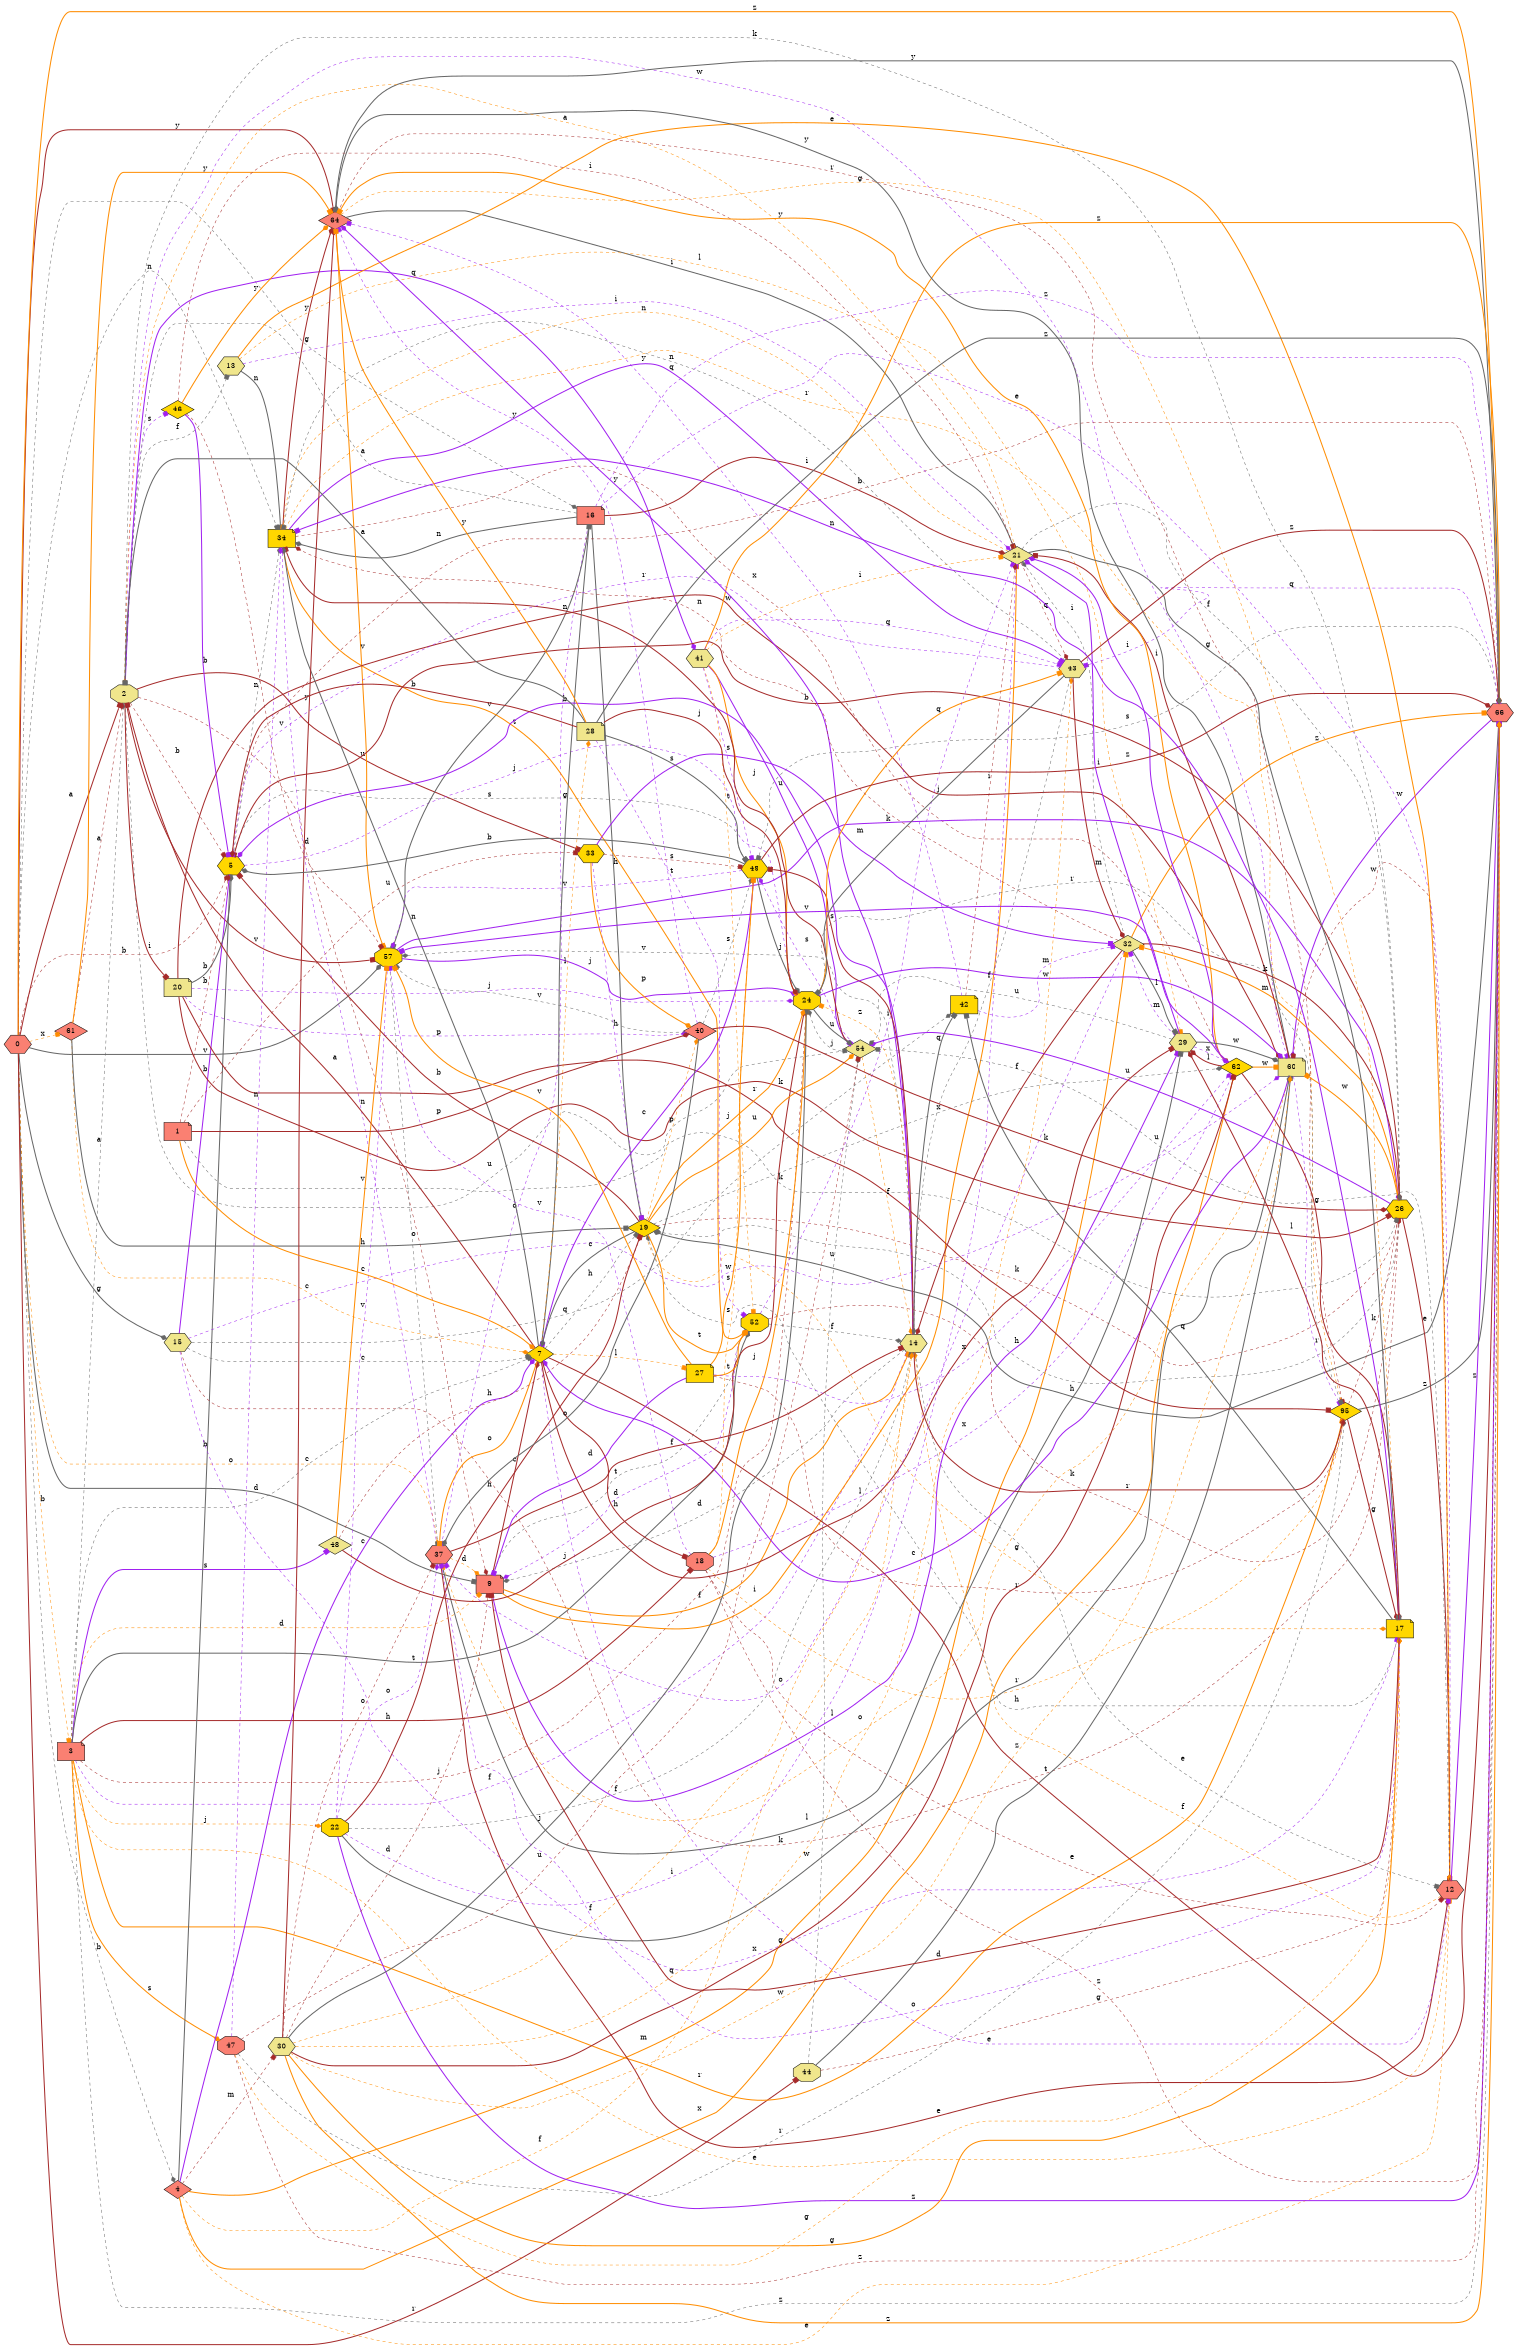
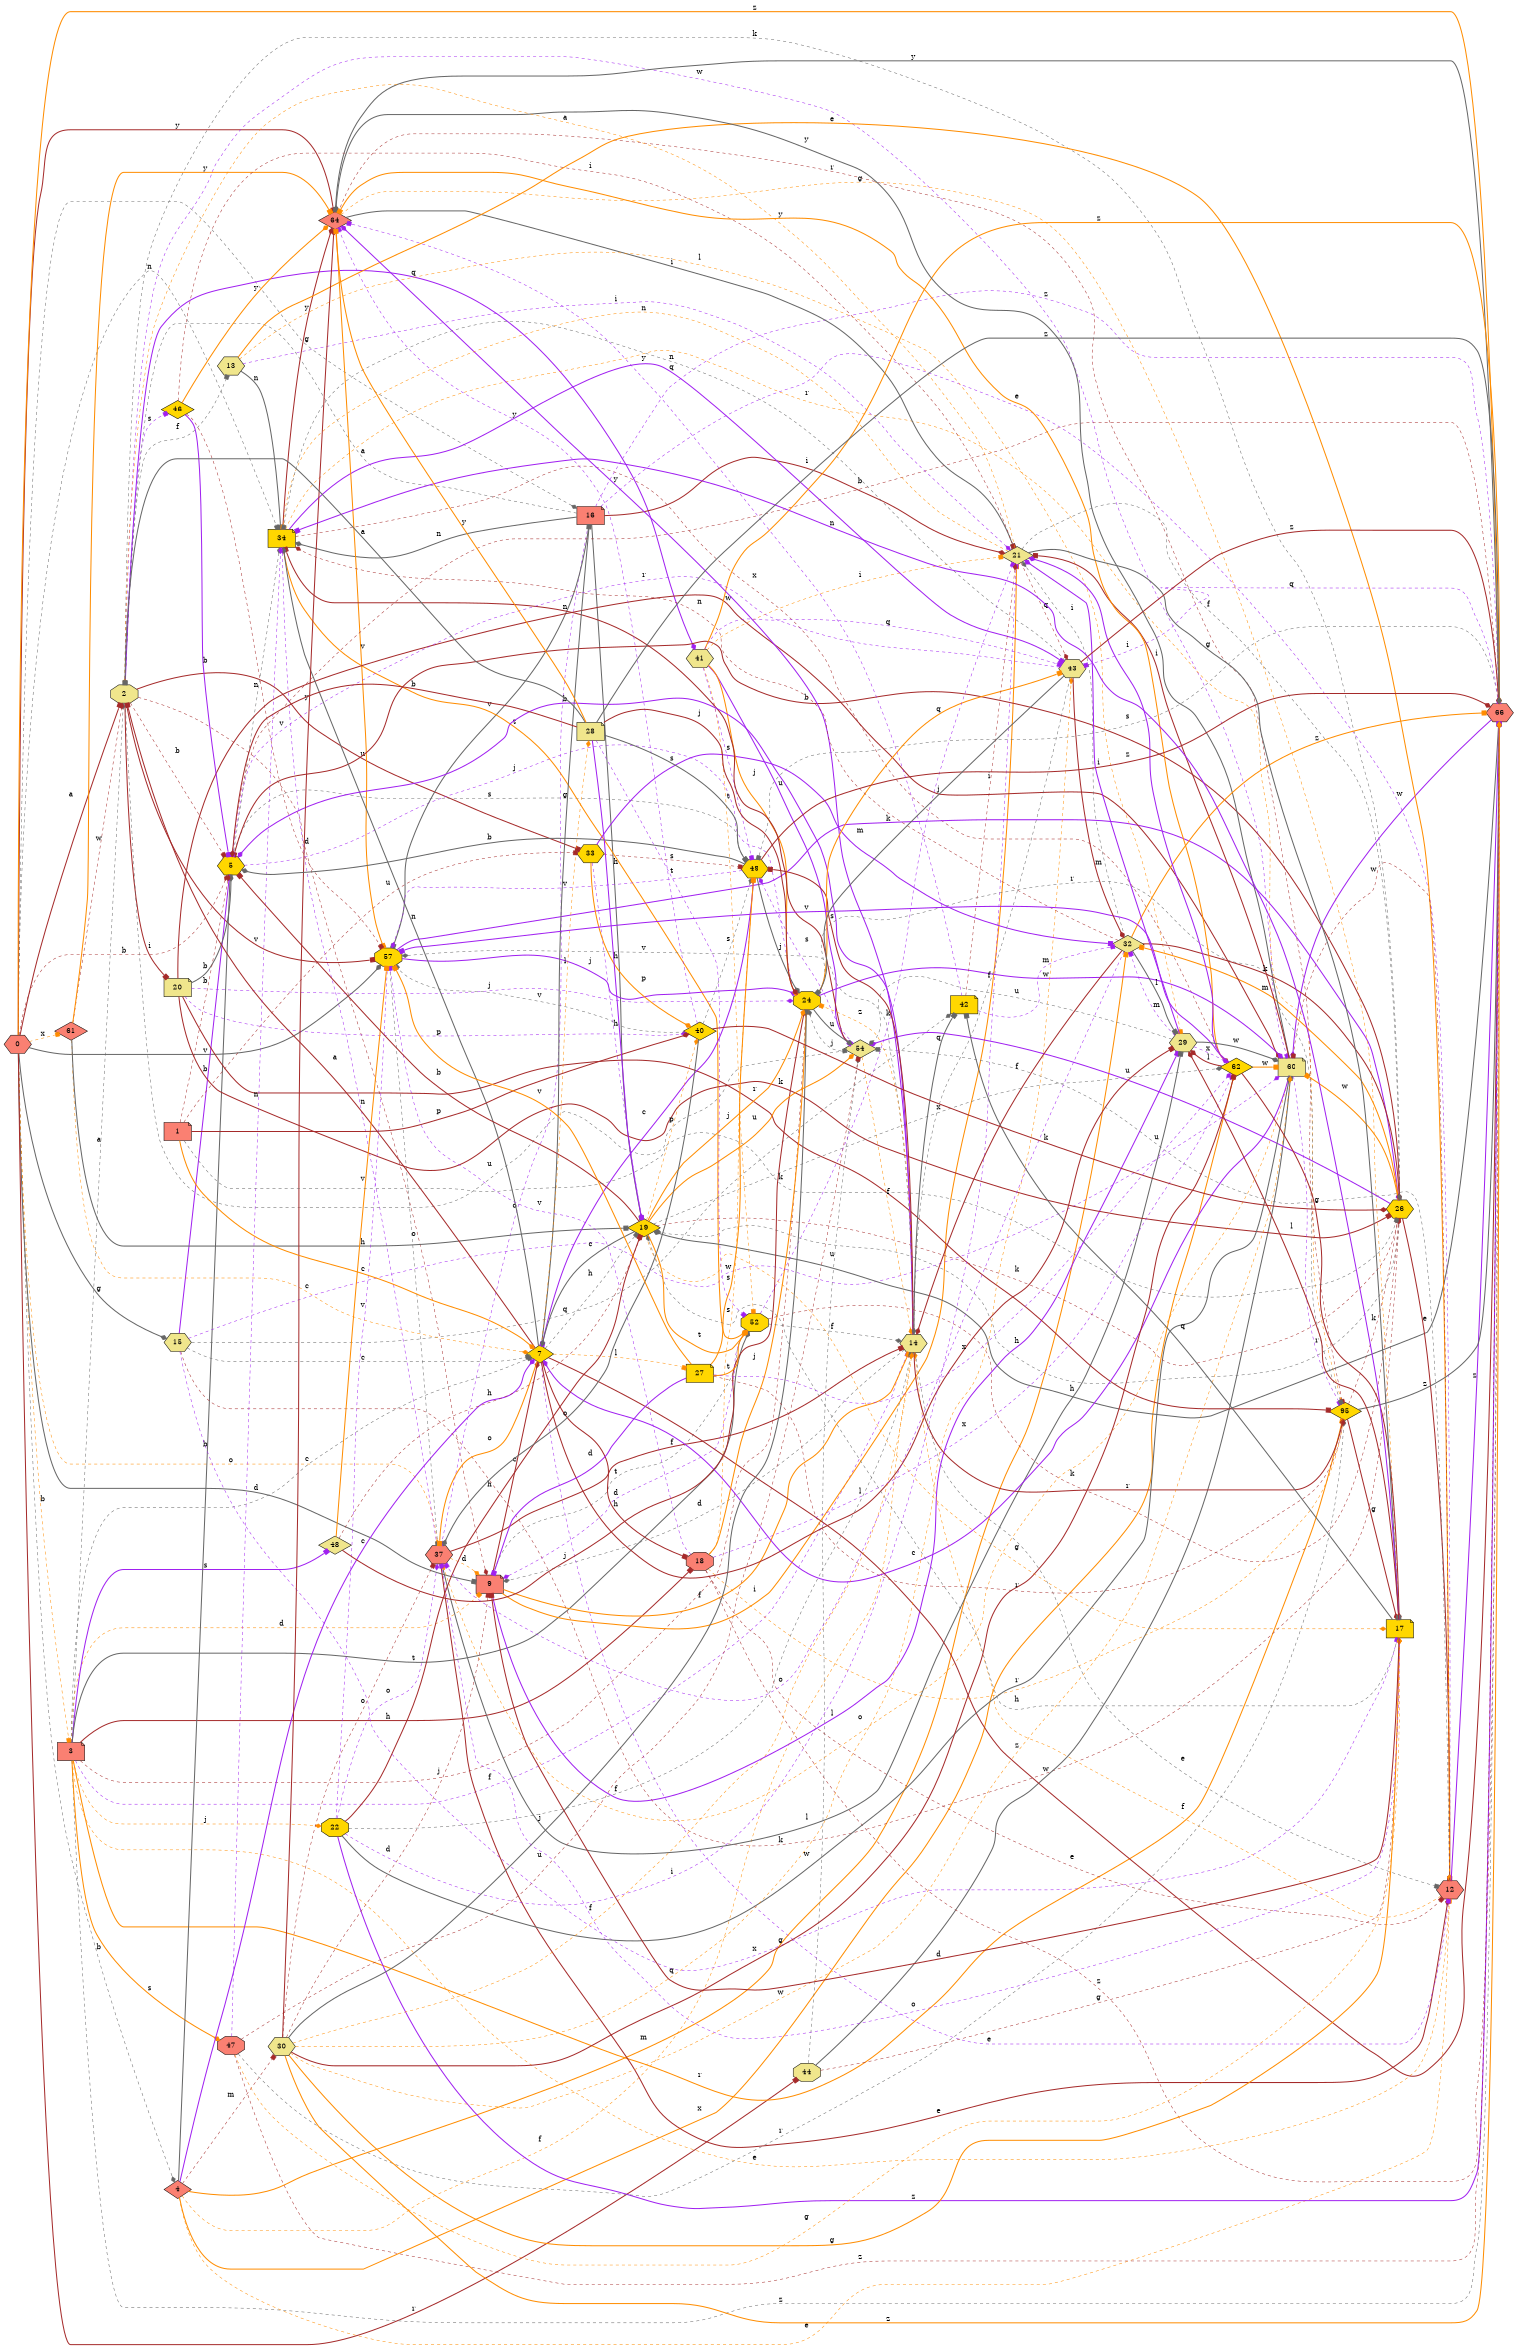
edge "61" -> "2": label "a" -> "w"
edge "28" -> "19": added, label "h"
edge "52" -> "21": label "i" -> "k"
node "40": fillcolor salmon -> gold
edge "44" -> "60": label "t" -> "w"
